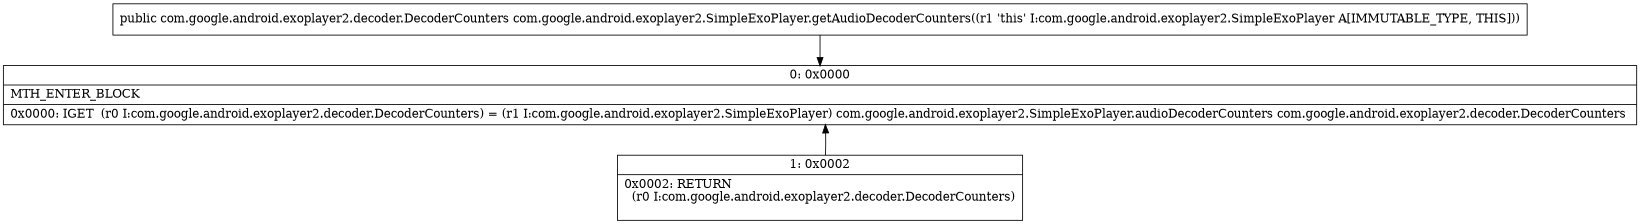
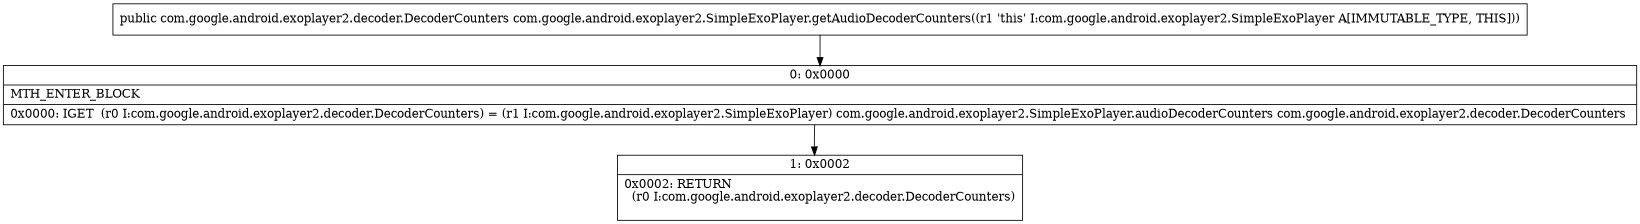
edge "1: 0x0002" -> "0: 0x0000": reversed
